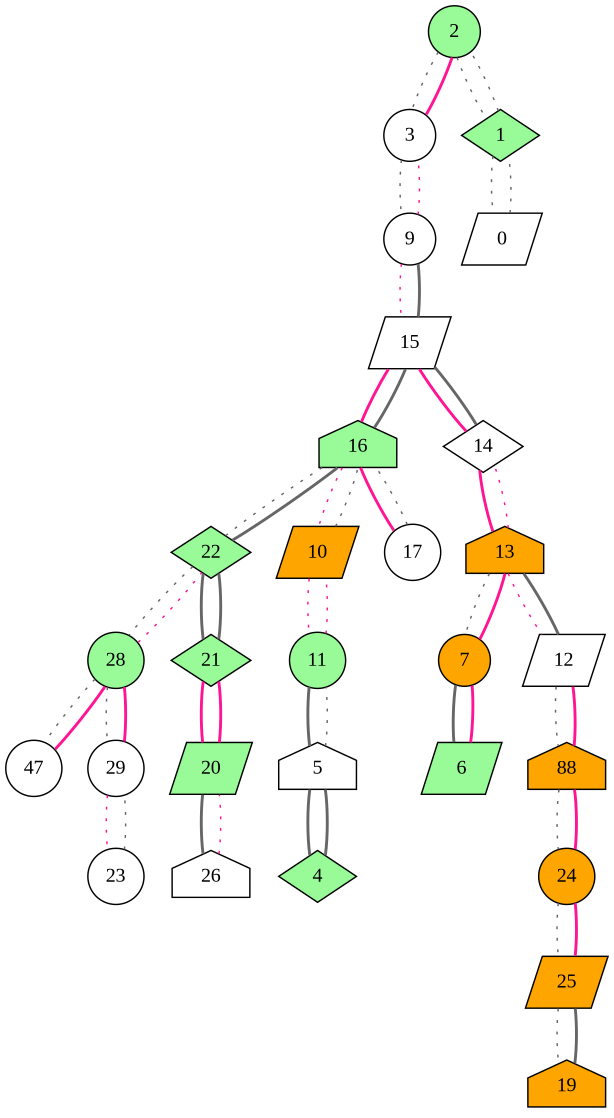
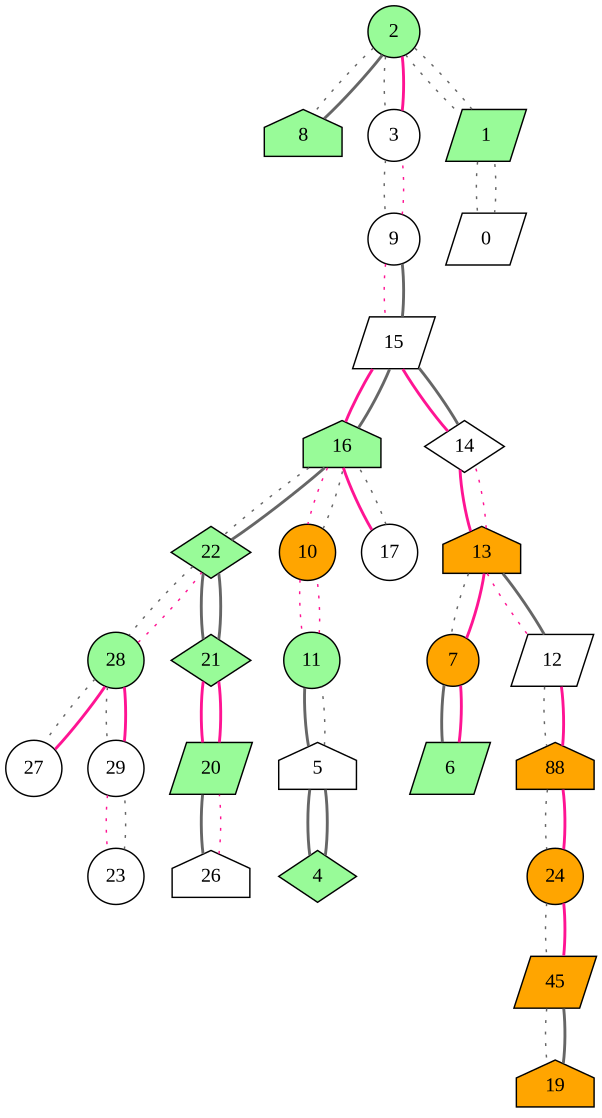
node "8": added
node "1": shape diamond -> parallelogram
node "10": shape parallelogram -> circle
node "47": label "47" -> "27"
node "25": label "25" -> "45"
